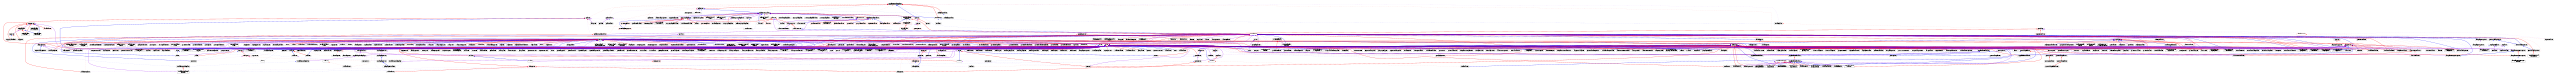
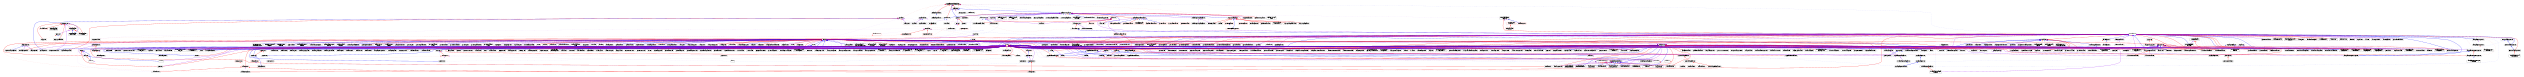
edge "apply_remote_client.cpp" -> "lcos.hpp": now "1d_stencil_3.cpp" -> "lcos.hpp"
edge "throttle_client.cpp" -> "components.hpp": removed
